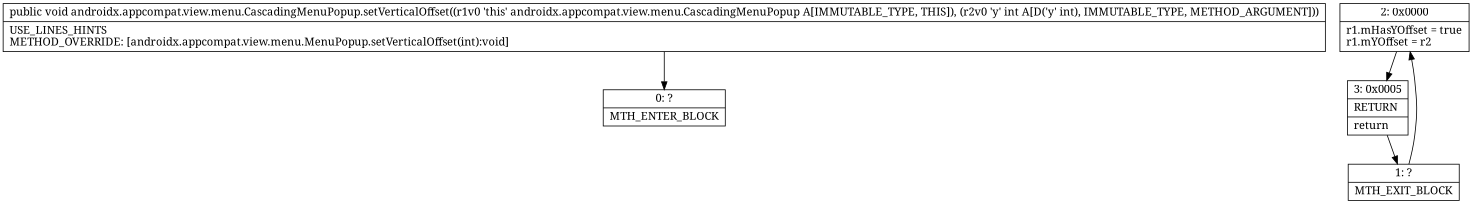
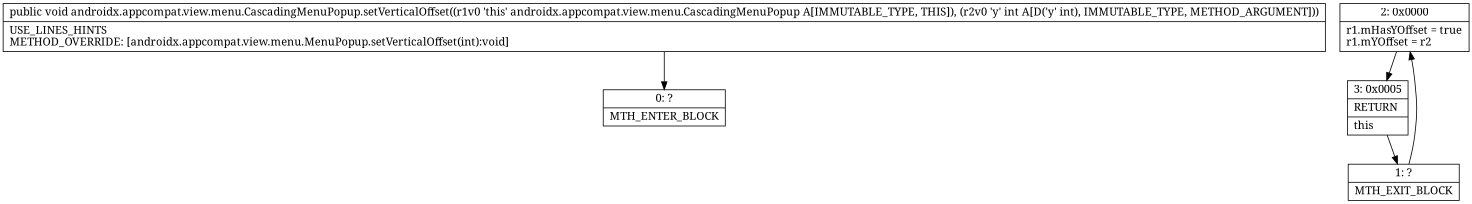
node "3: 0x0005": text "return" -> "this"
